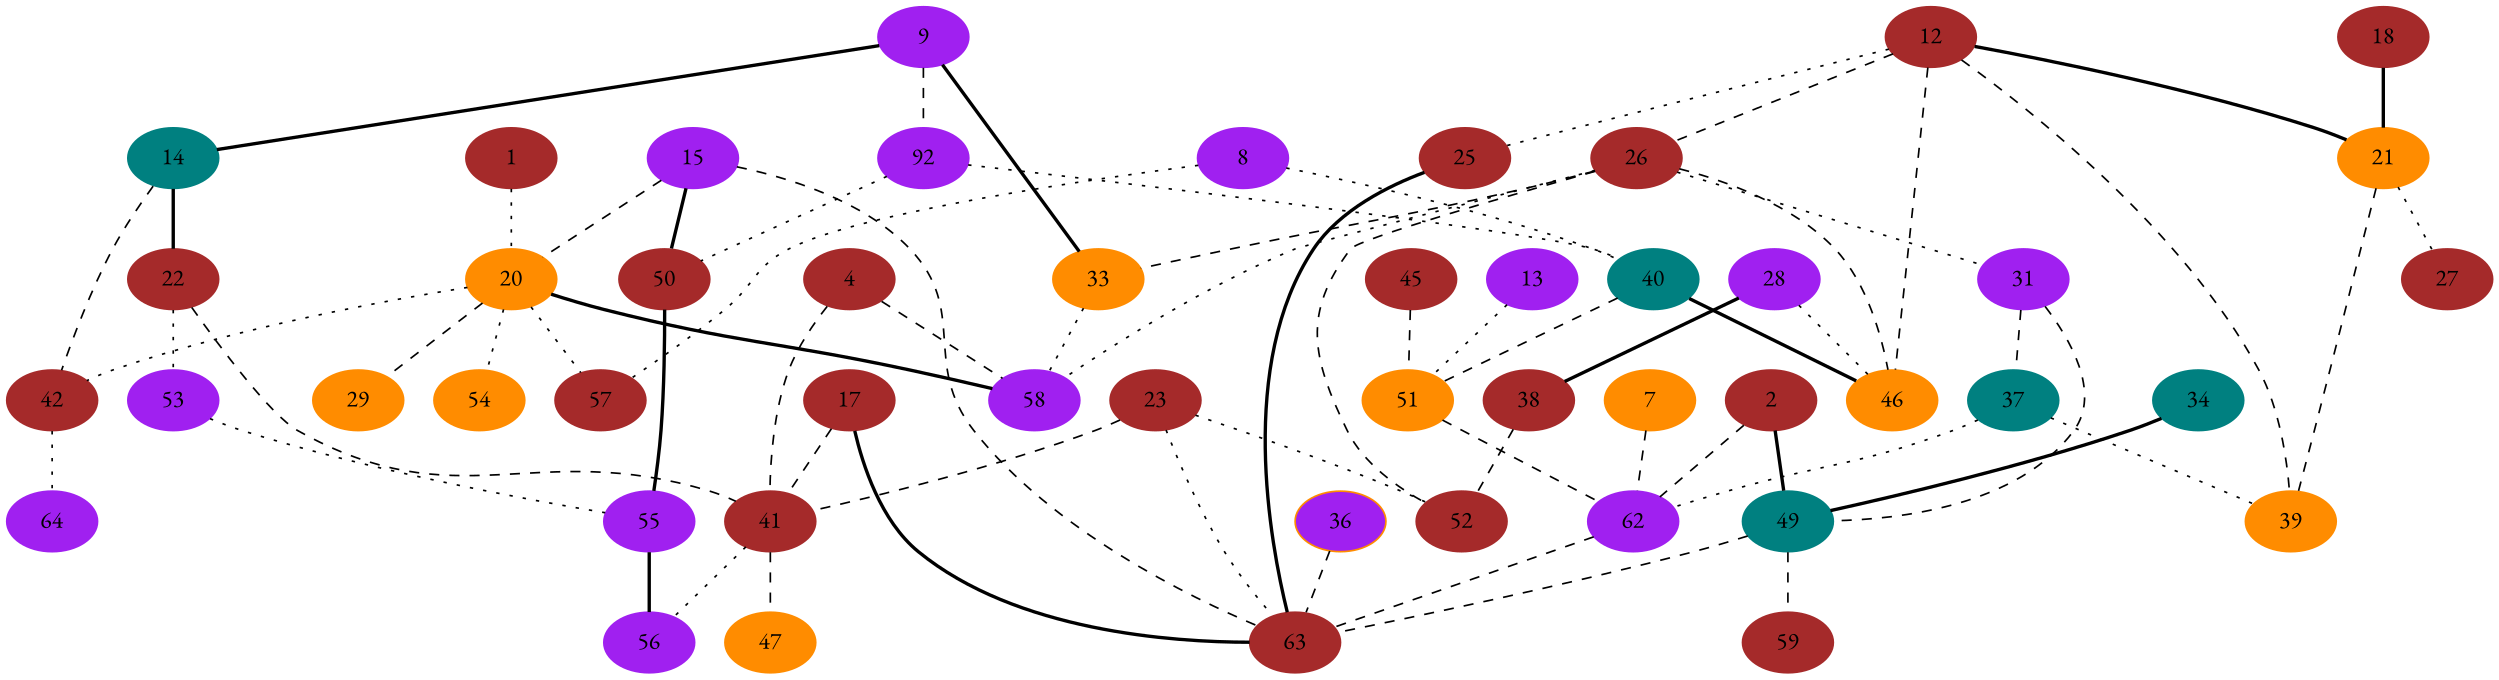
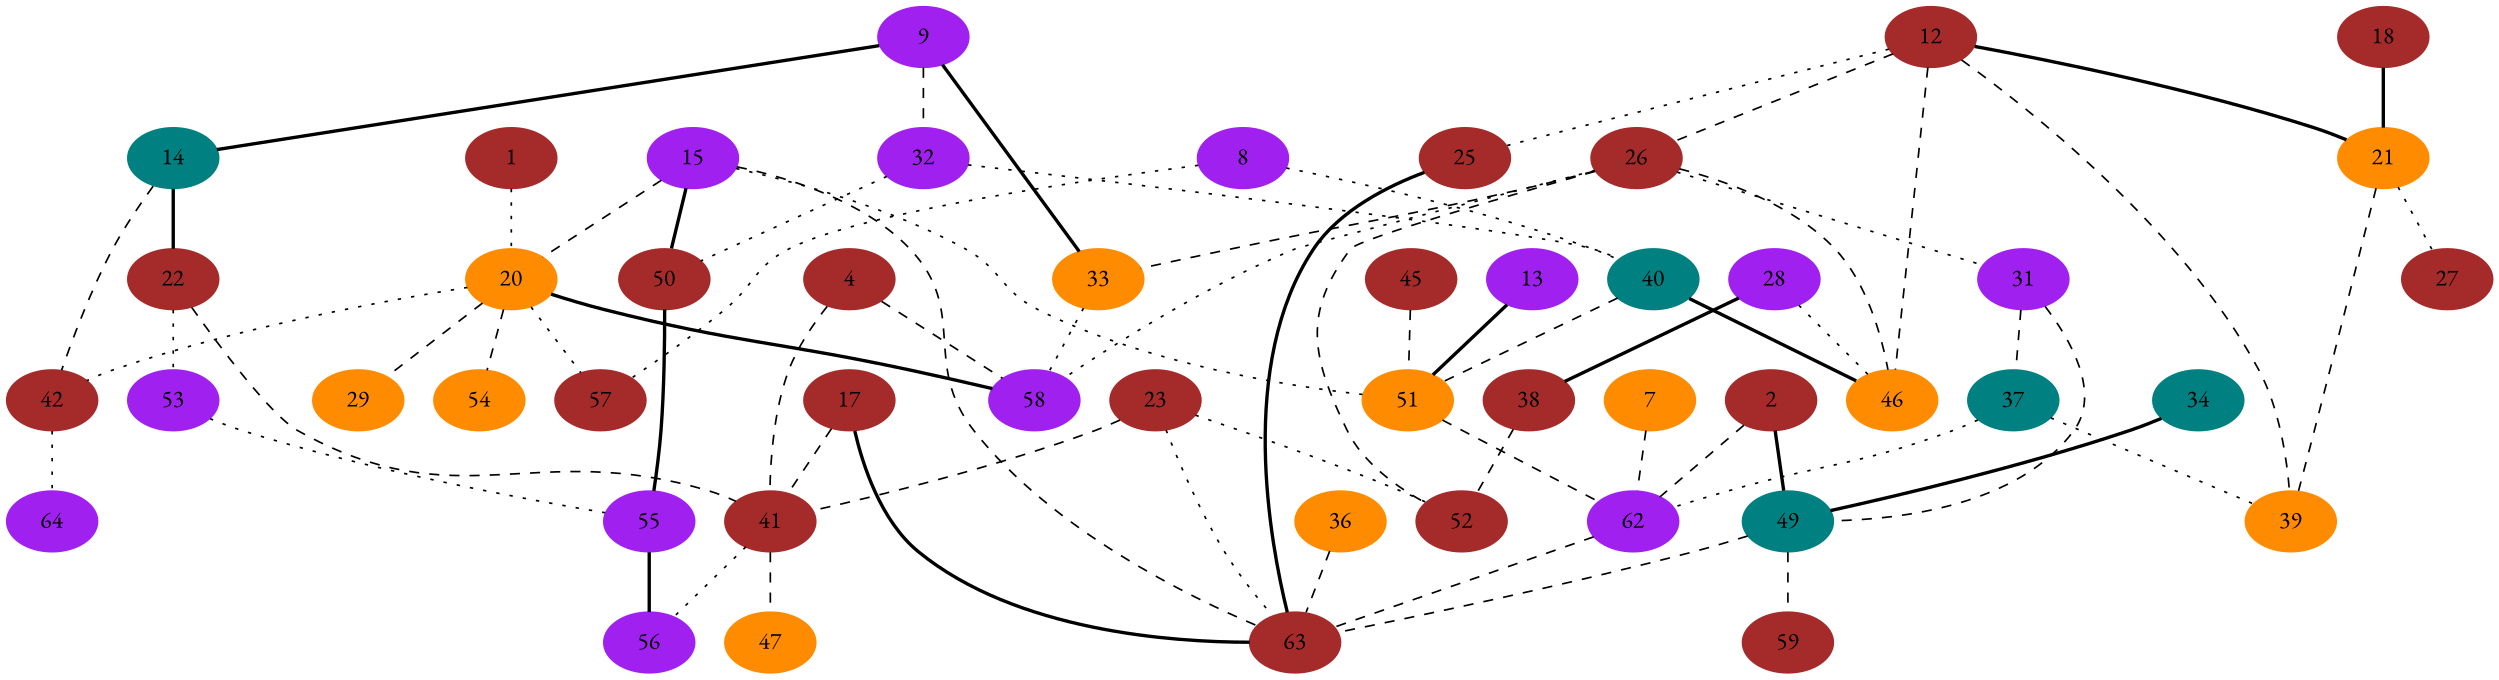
node "92": label "92" -> "32"
edge "15" -- "51": added
edge "20" -- "54": style dotted -> dashed
edge "13" -- "51": style dotted -> bold
node "36": fillcolor purple -> darkorange
